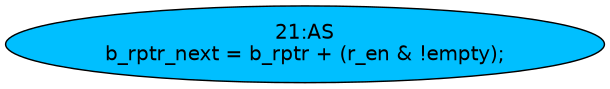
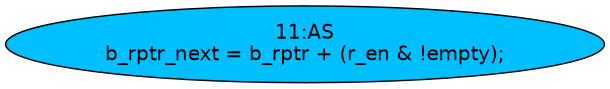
node "21:AS b_rptr_next = b_rptr + (r_en & !empty);": label "21:AS b_rptr_next = b_rptr + (r_en & !empty);" -> "11:AS b_rptr_next = b_rptr + (r_en & !empty);"
